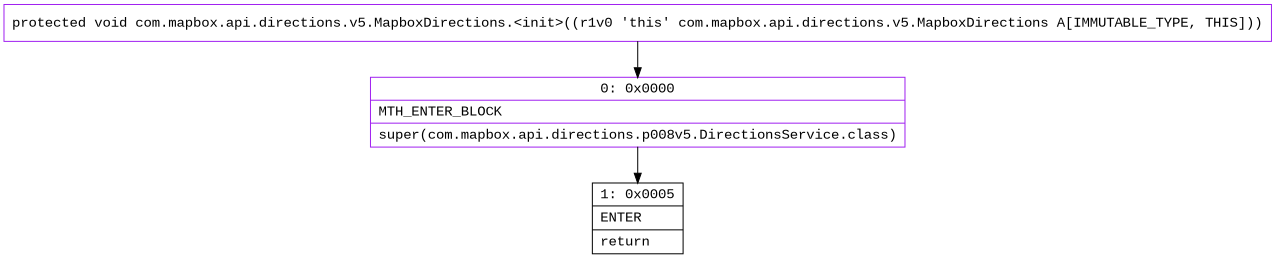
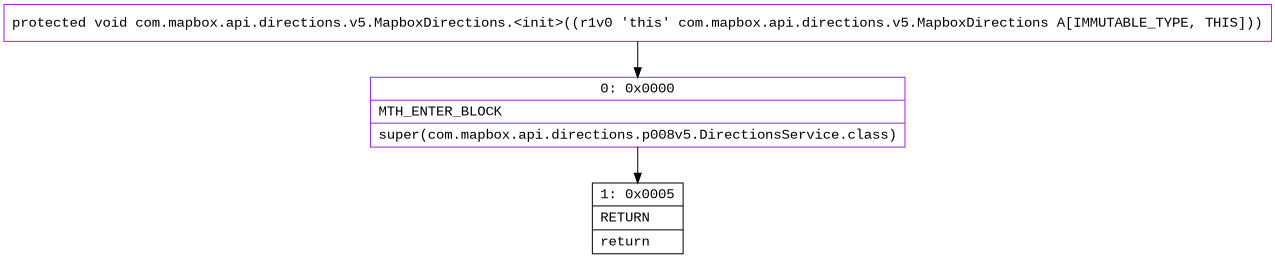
node "1: 0x0005": text "ENTER" -> "RETURN"
